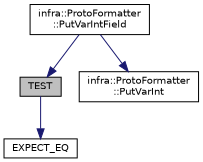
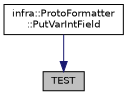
node "infra::ProtoFormatter ::PutVarInt": removed
node "EXPECT_EQ": removed
